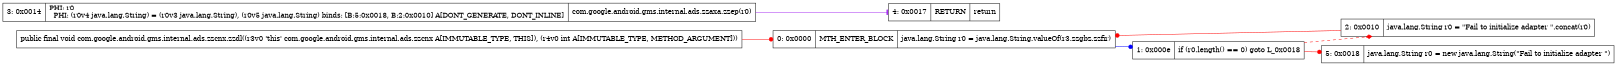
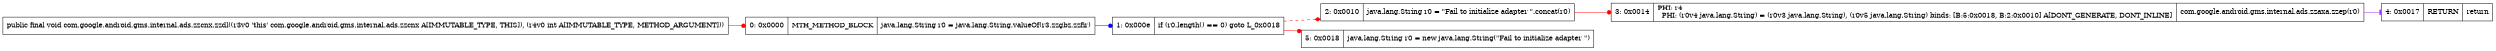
node "3: 0x0014": text "PHI: r0" -> "PHI: r4"
edge "2: 0x0010" -> "0: 0x0000": now "2: 0x0010" -> "3: 0x0014"
node "0: 0x0000": text "MTH_ENTER_BLOCK" -> "MTH_METHOD_BLOCK"
